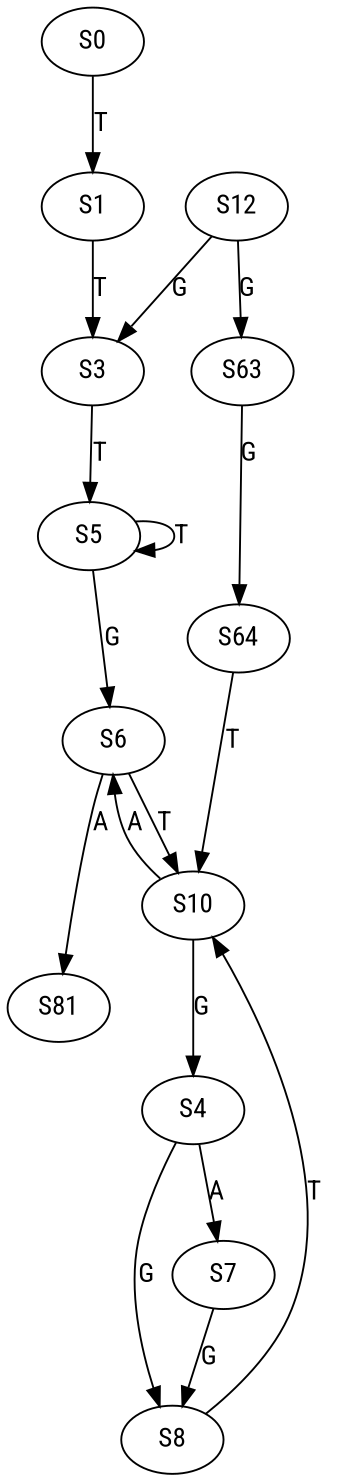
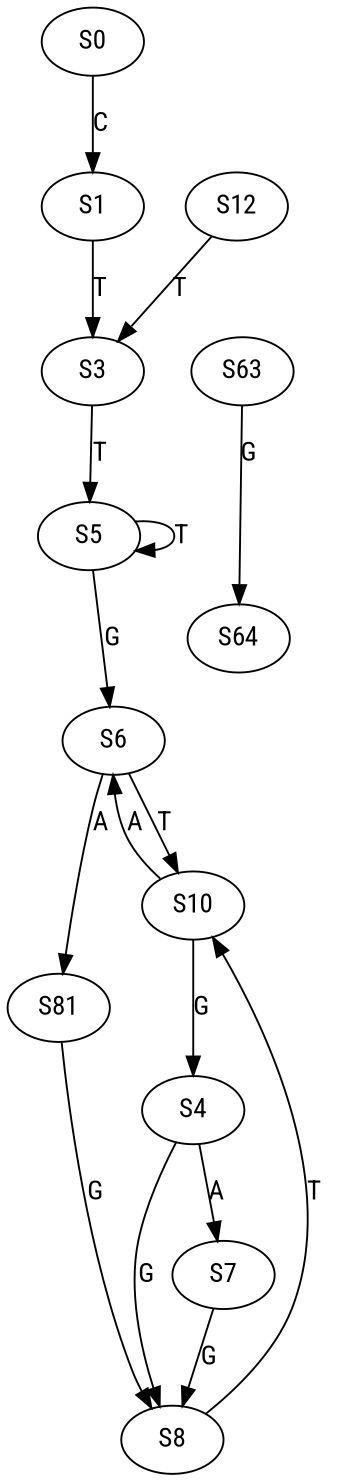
edge "S0" -> "S1": label "T" -> "C"
edge "S12" -> "S63": removed, label "G"
edge "S12" -> "S3": label "G" -> "T"
edge "S64" -> "S10": removed, label "T"
edge "S81" -> "S8": added, label "G"
